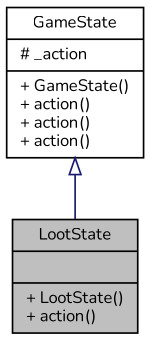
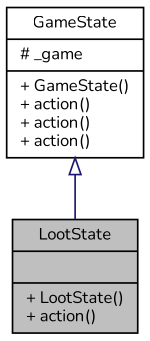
node "GameState": text "# _action" -> "# _game"
